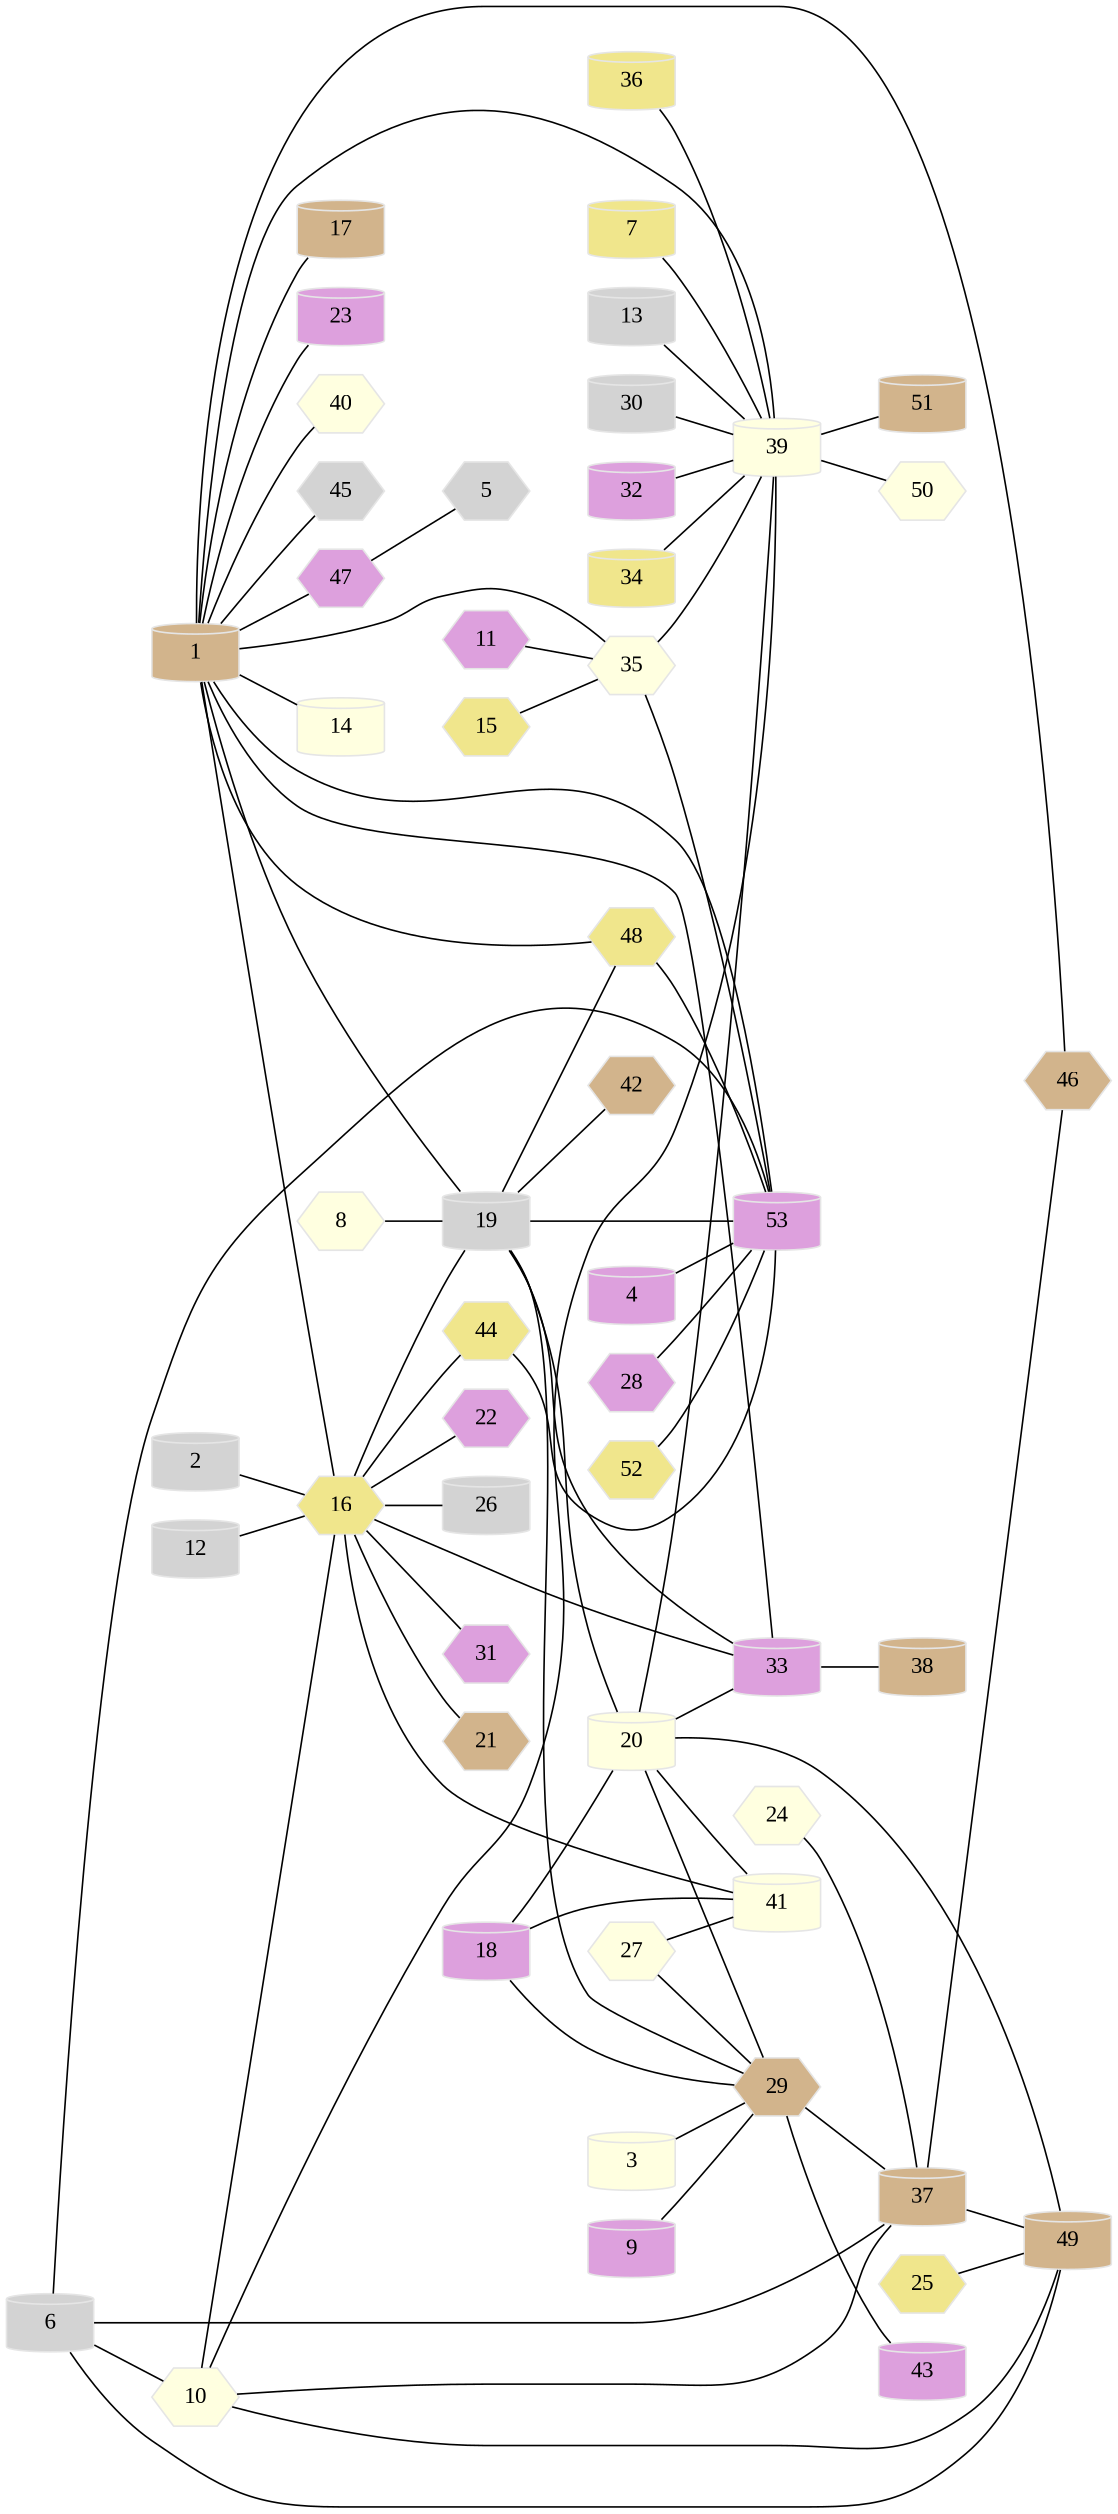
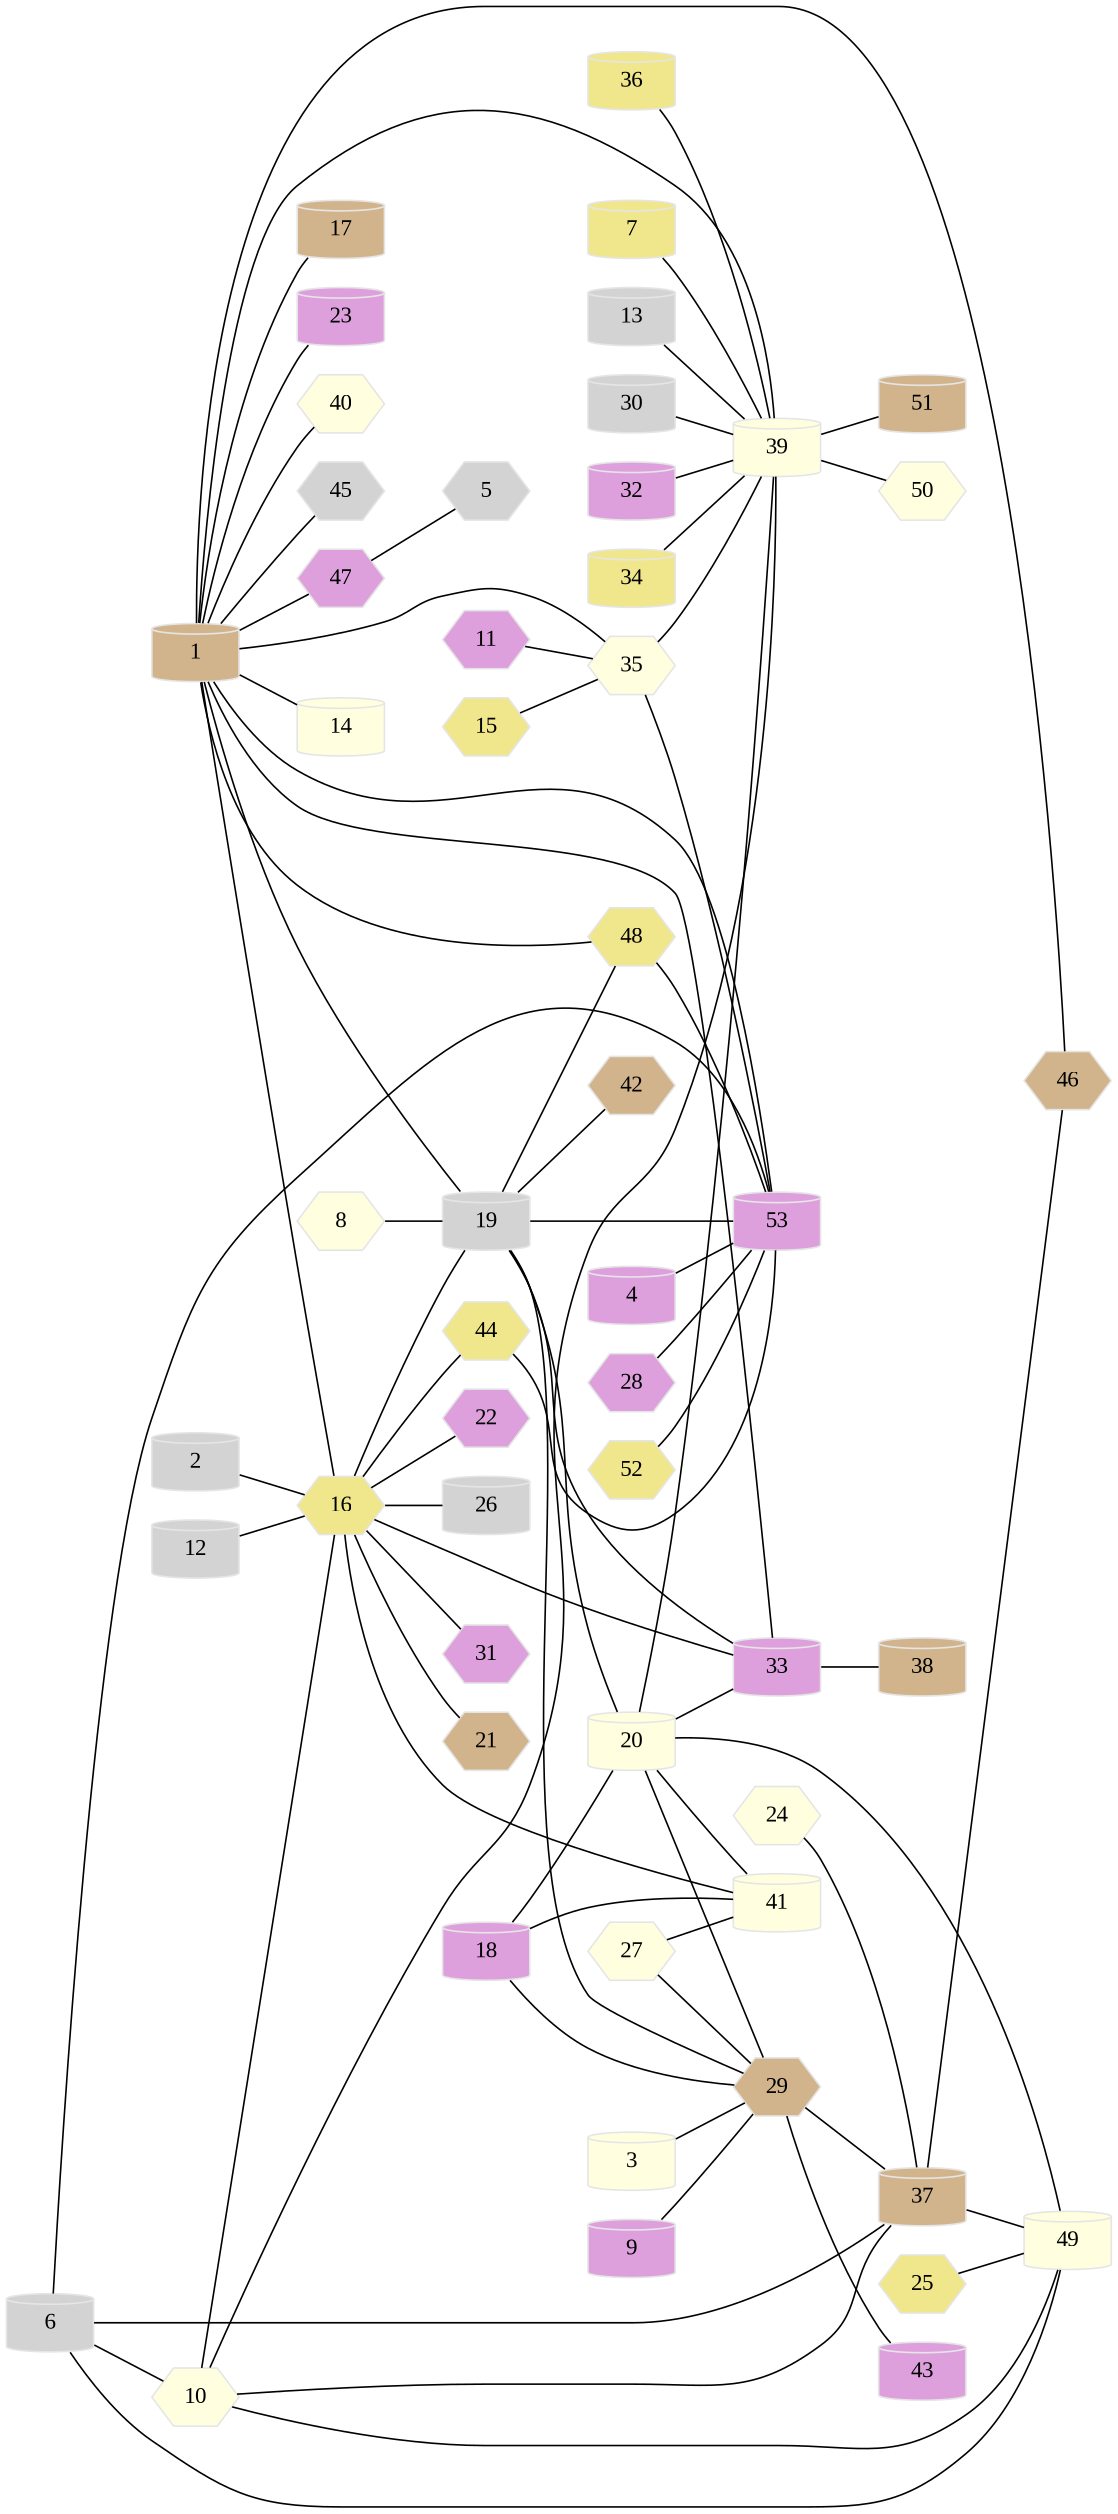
node "49": fillcolor tan -> lightyellow
